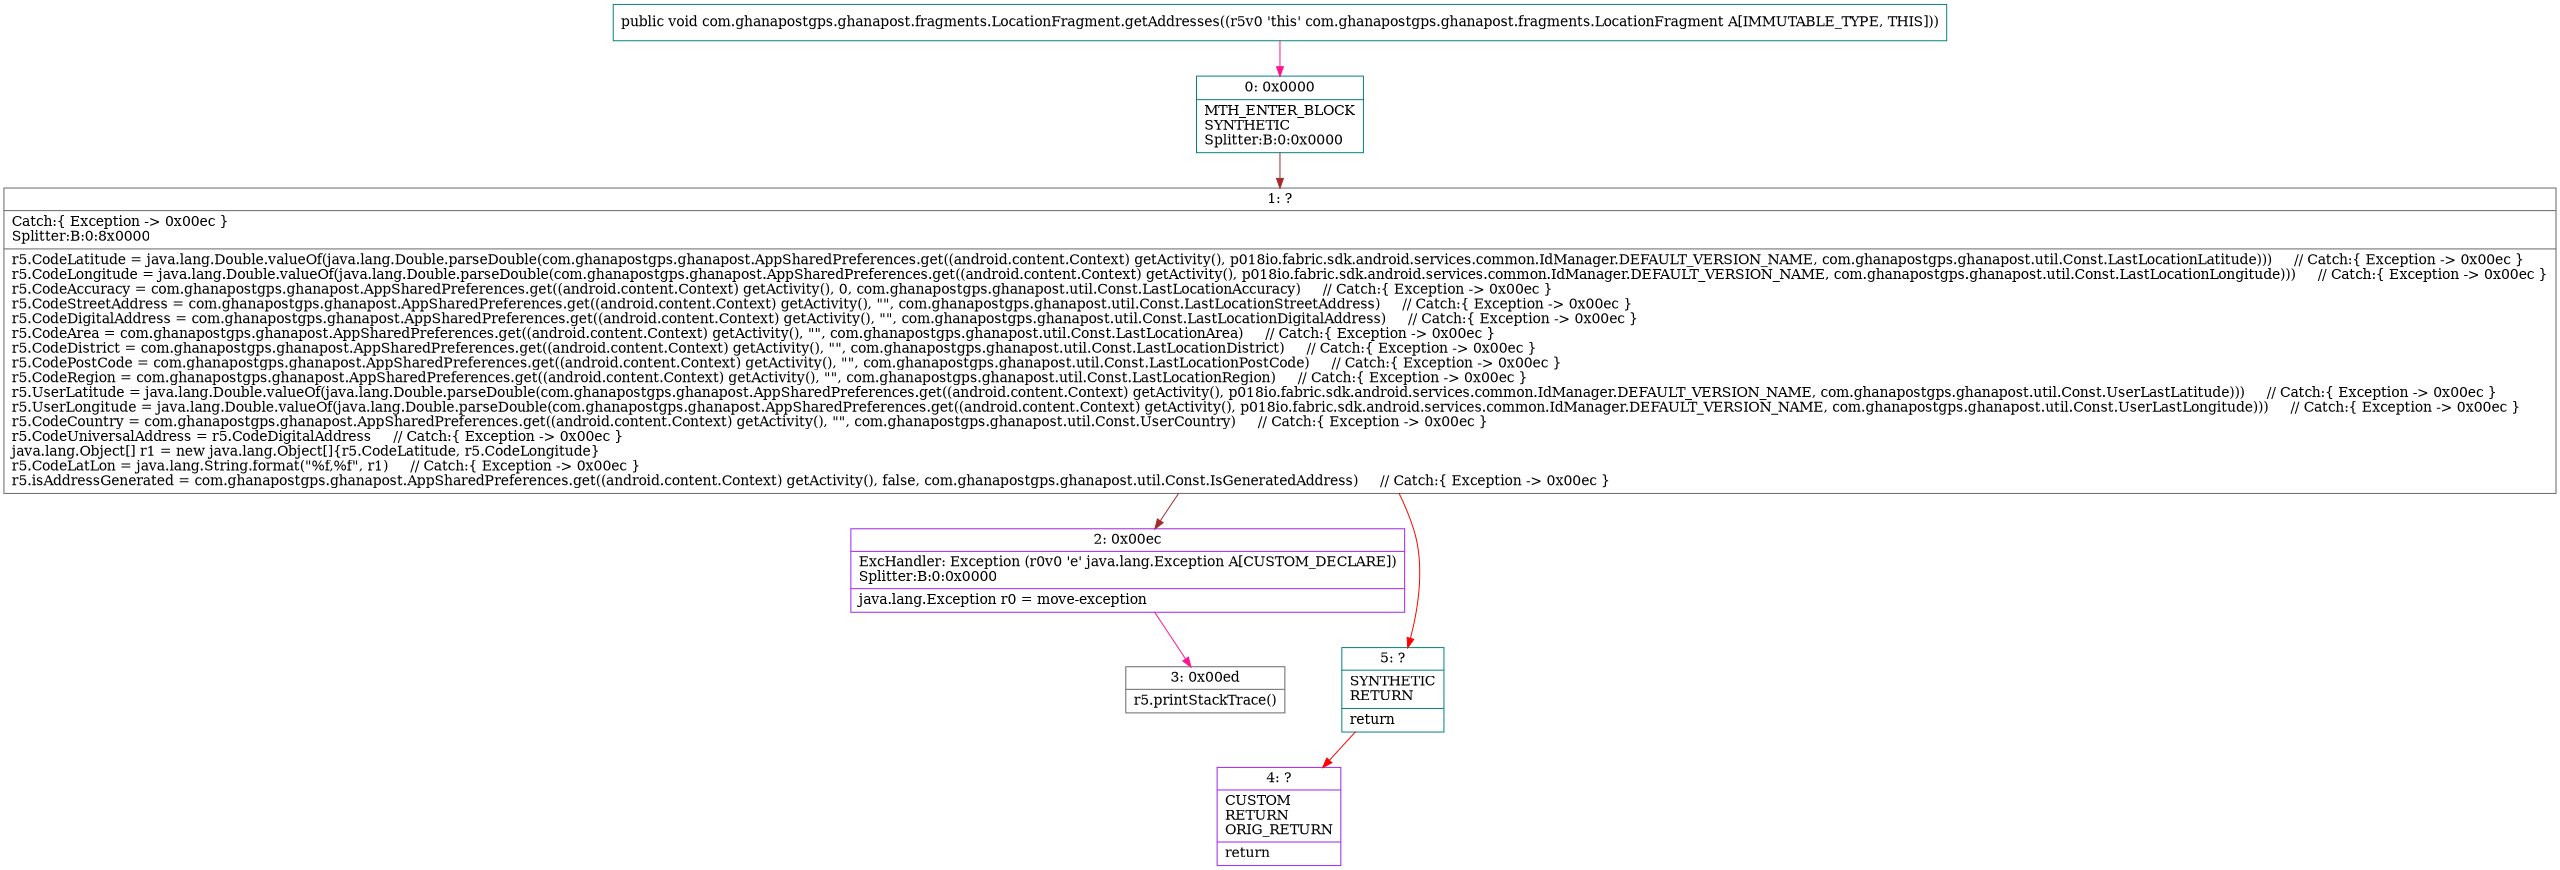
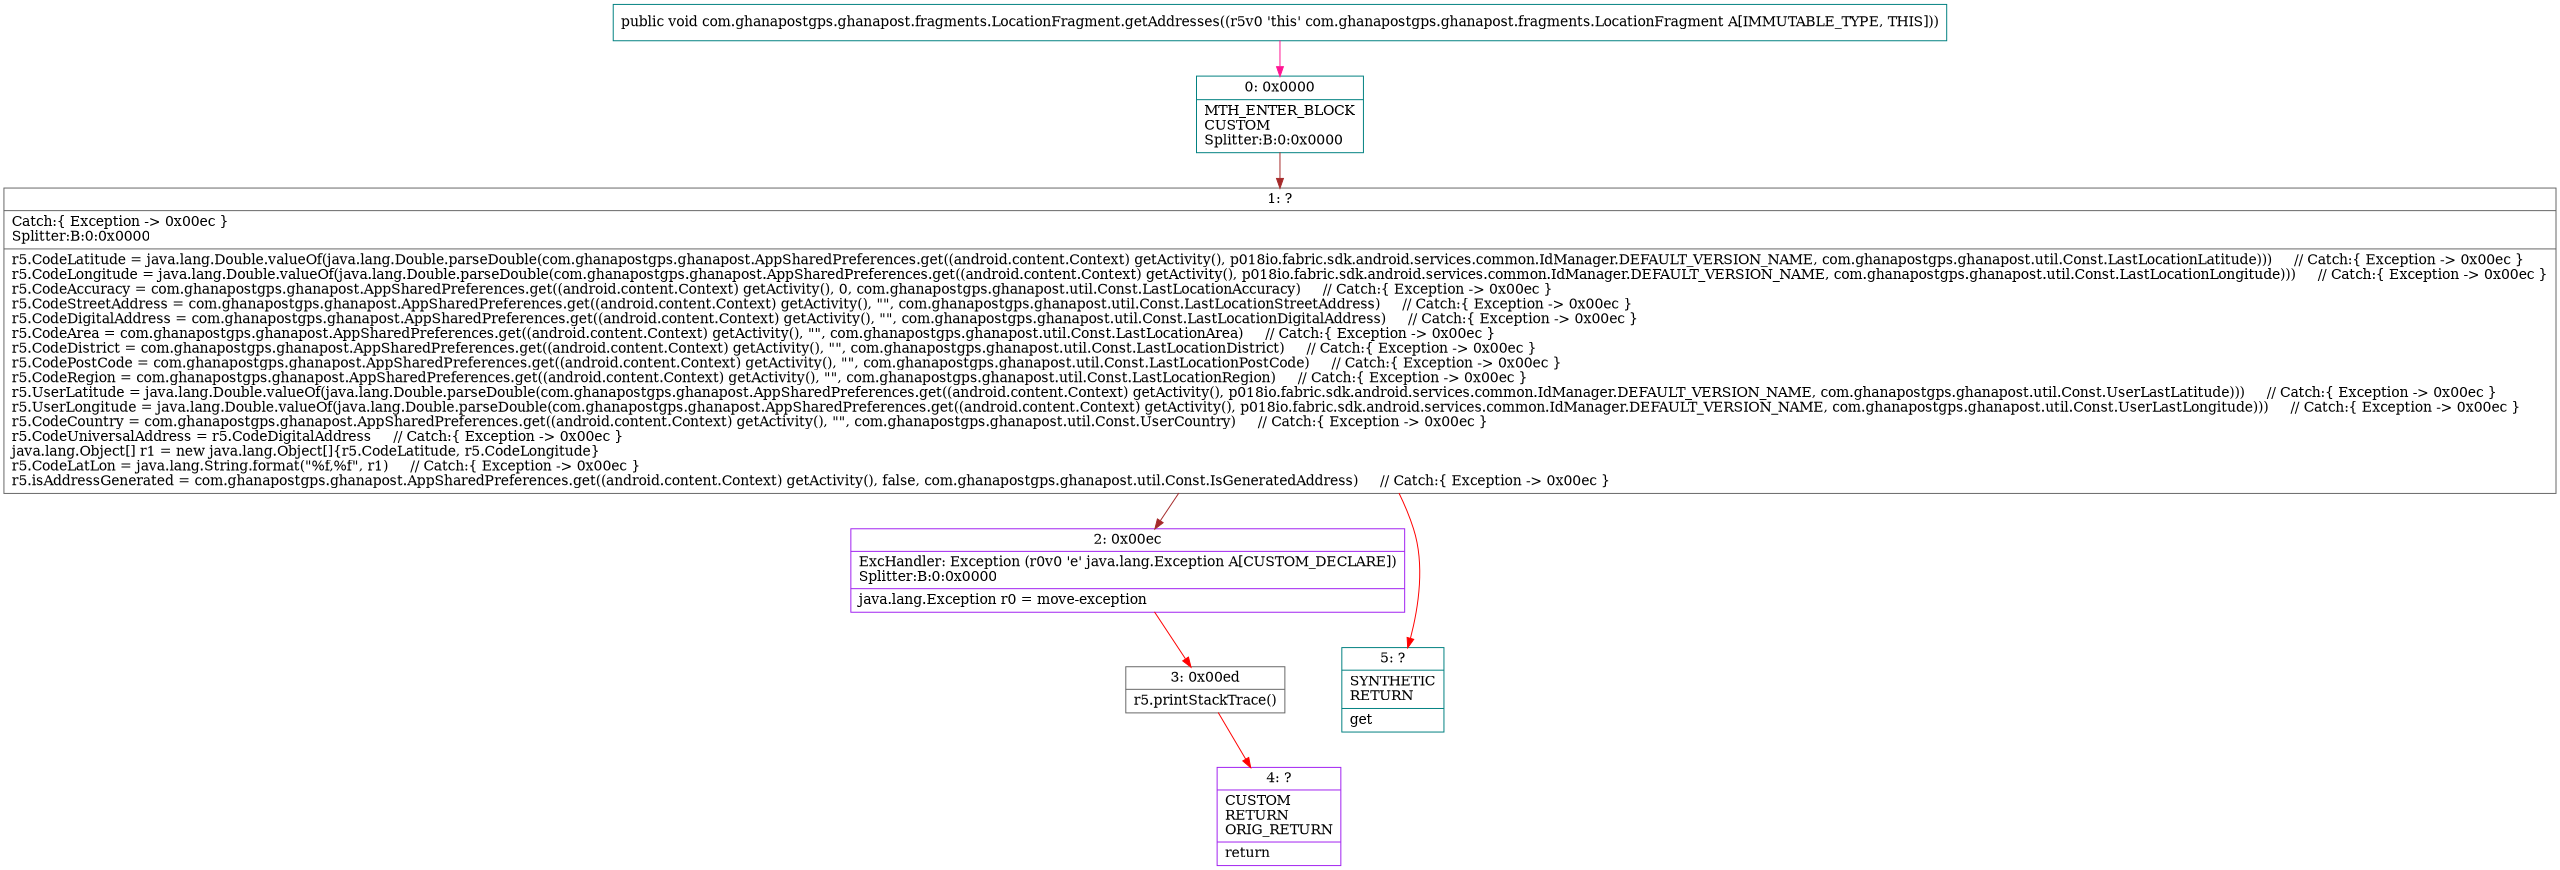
node "0: 0x0000": text "SYNTHETIC" -> "CUSTOM"
node "1: ?": text "Splitter:B:0:8x0000" -> "Splitter:B:0:0x0000"
edge "2: 0x00ec" -> "3: 0x00ed": color deeppink -> red
node "5: ?": text "return" -> "get"
edge "5: ?" -> "4: ?": now "3: 0x00ed" -> "4: ?"
